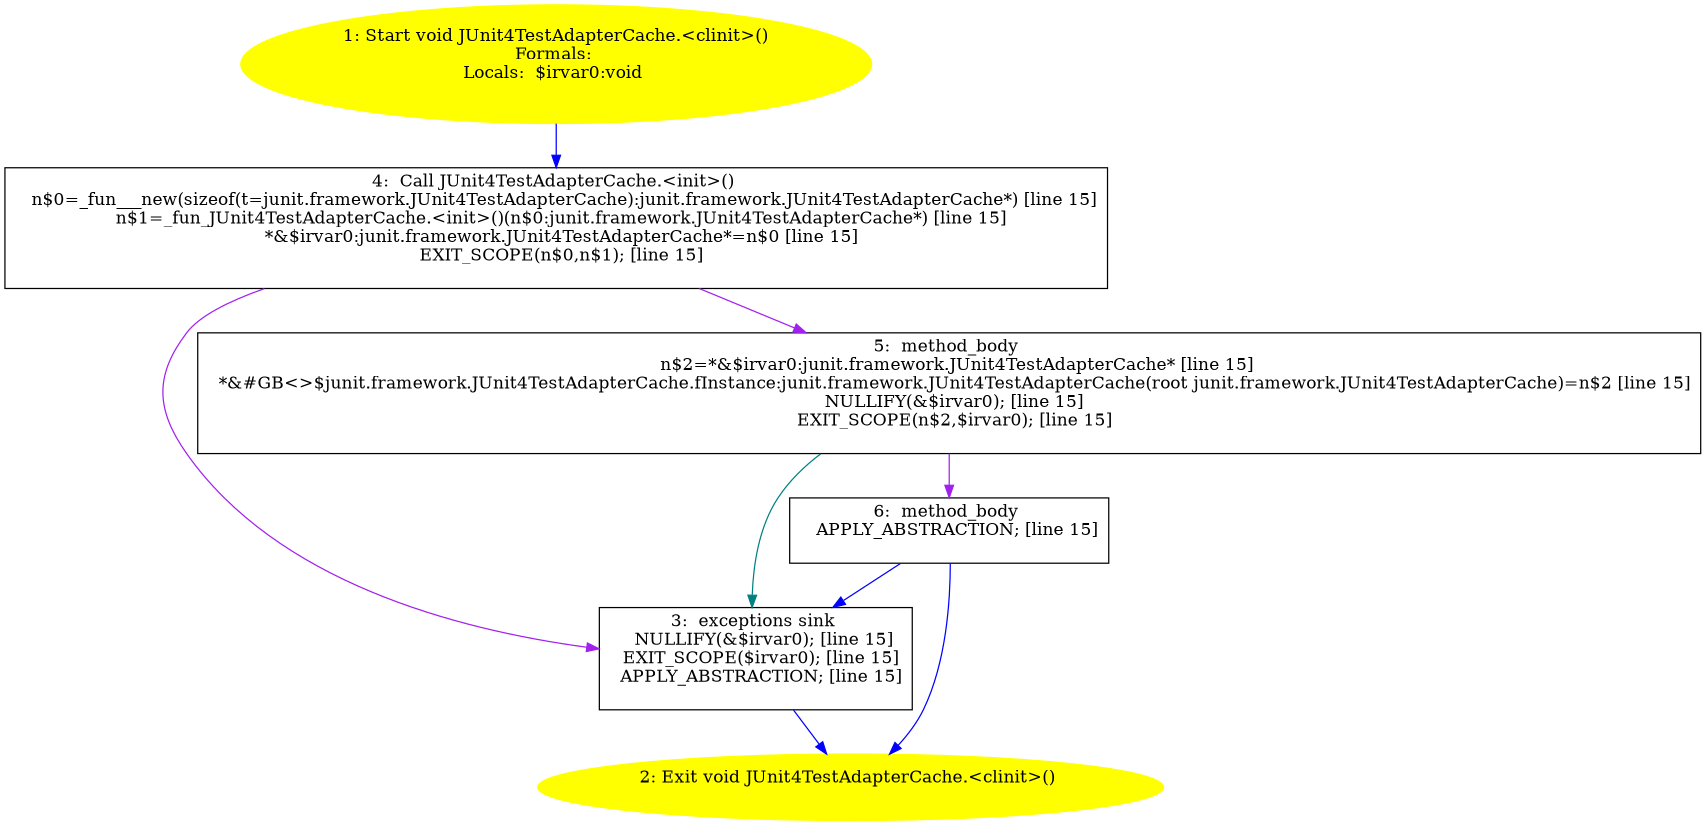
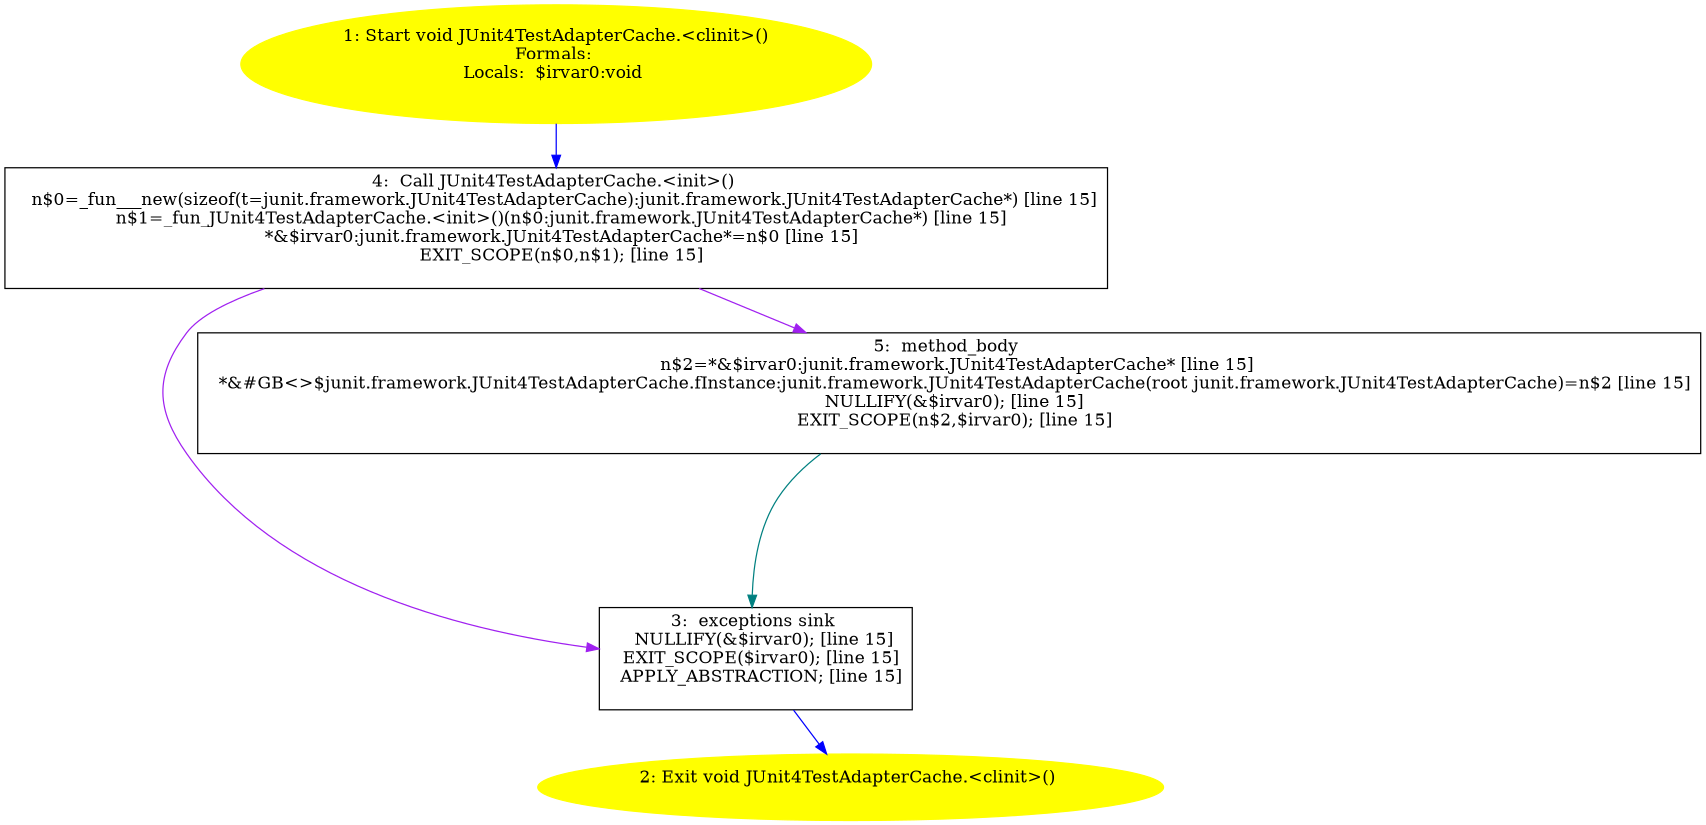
node "6:  method_body APPLY_ABSTRACTION; [line 15]": removed
